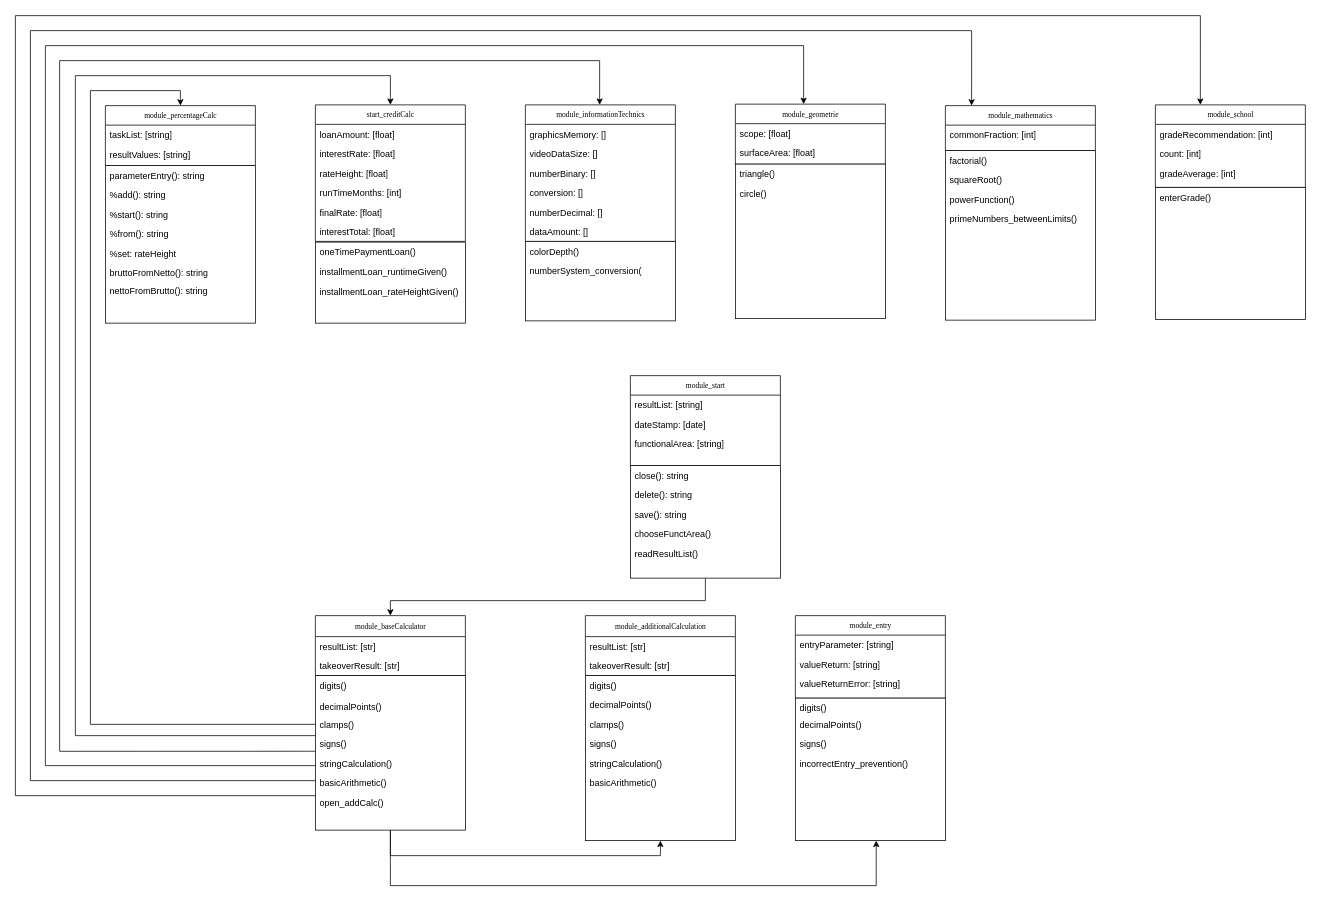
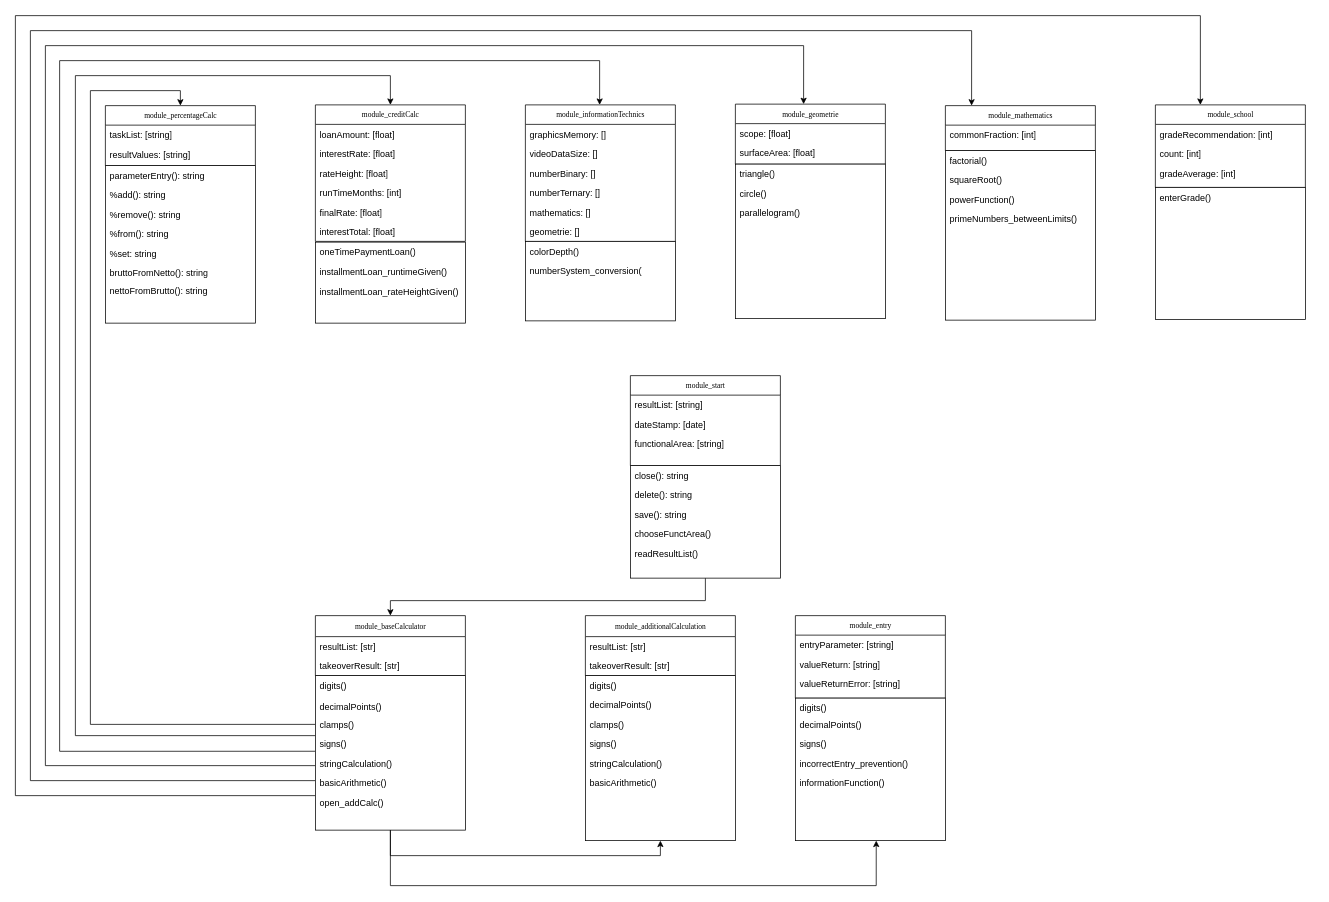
node "start_creditCalc": label "start_creditCalc" -> "module_creditCalc"
node "conversion: []": label "conversion: []" -> "numberTernary: []"
node "numberDecimal: []": label "numberDecimal: []" -> "mathematics: []"
node "parallelogram()": added
node "%start(): string": label "%start(): string" -> "%remove(): string"
node "dataAmount: []": label "dataAmount: []" -> "geometrie: []"
node "%set: rateHeight": label "%set: rateHeight" -> "%set: string"
node "informationFunction()": added
